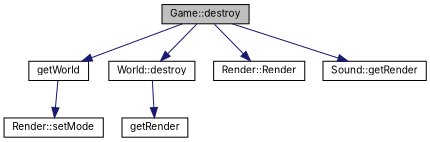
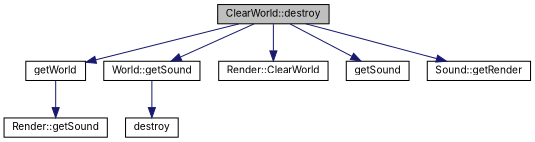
node "Game::destroy": label "Game::destroy" -> "ClearWorld::destroy"
node "World::destroy": label "World::destroy" -> "World::getSound"
node "Render::Render": label "Render::Render" -> "Render::ClearWorld"
node "getSound": added
node "Render::setMode": label "Render::setMode" -> "Render::getSound"
node "getRender": label "getRender" -> "destroy"
